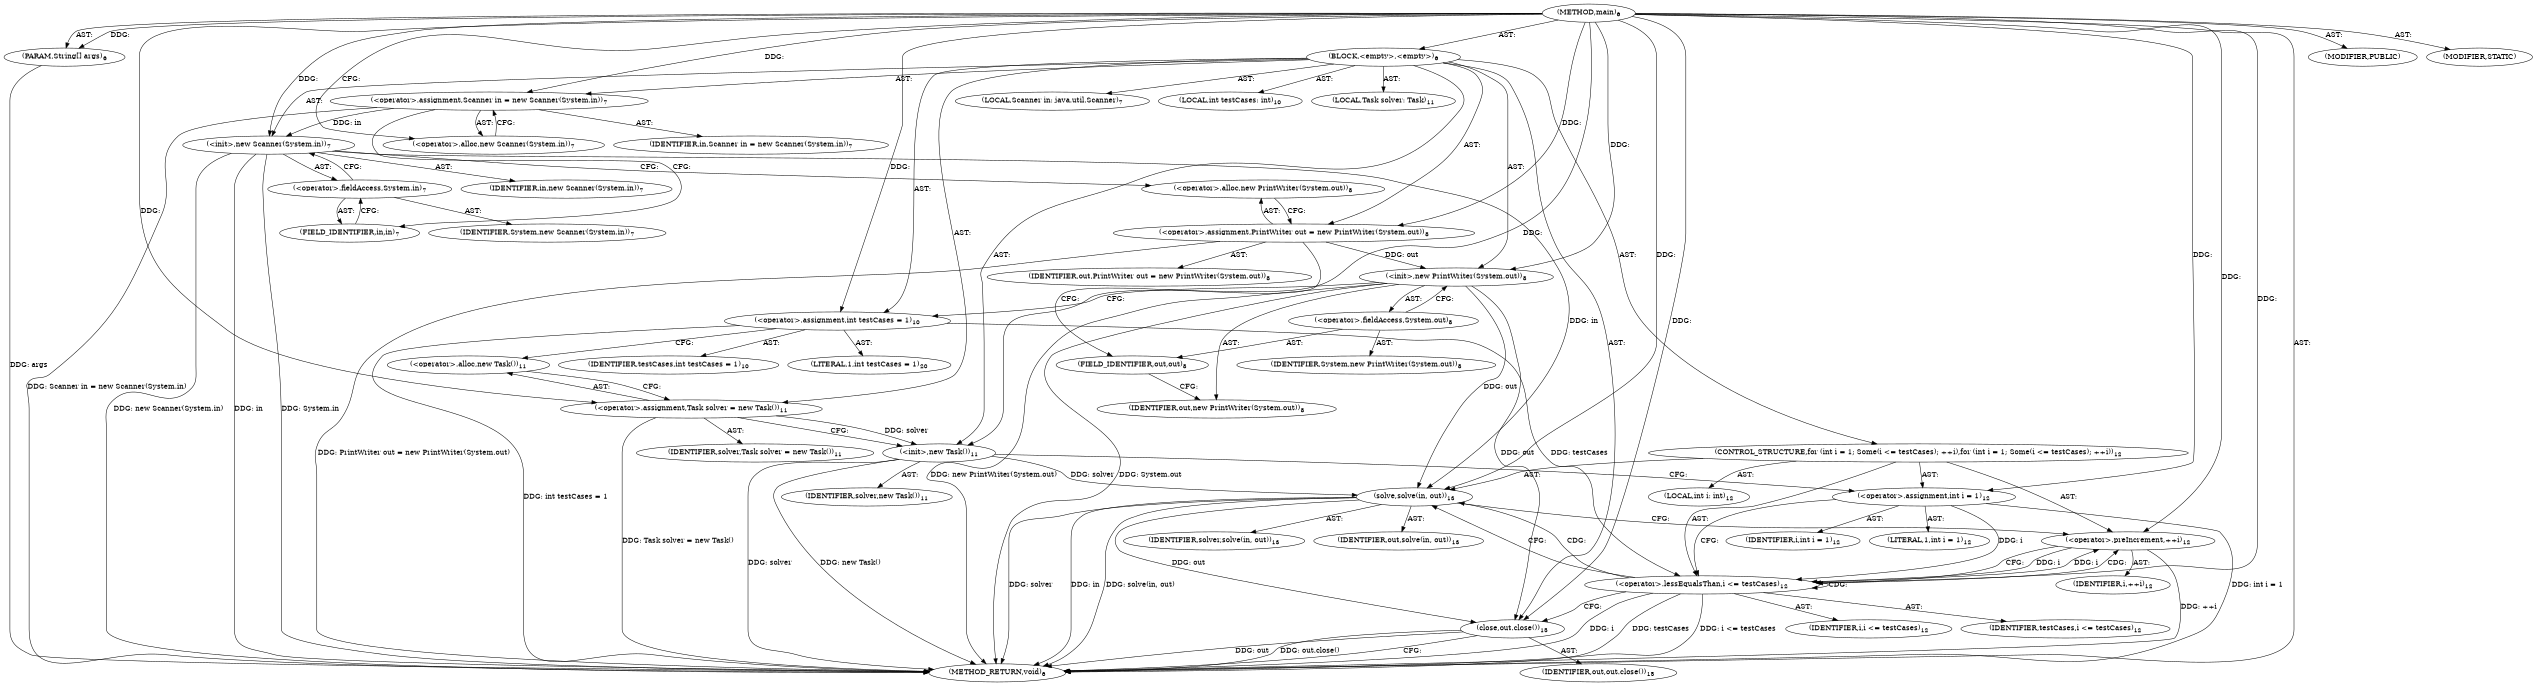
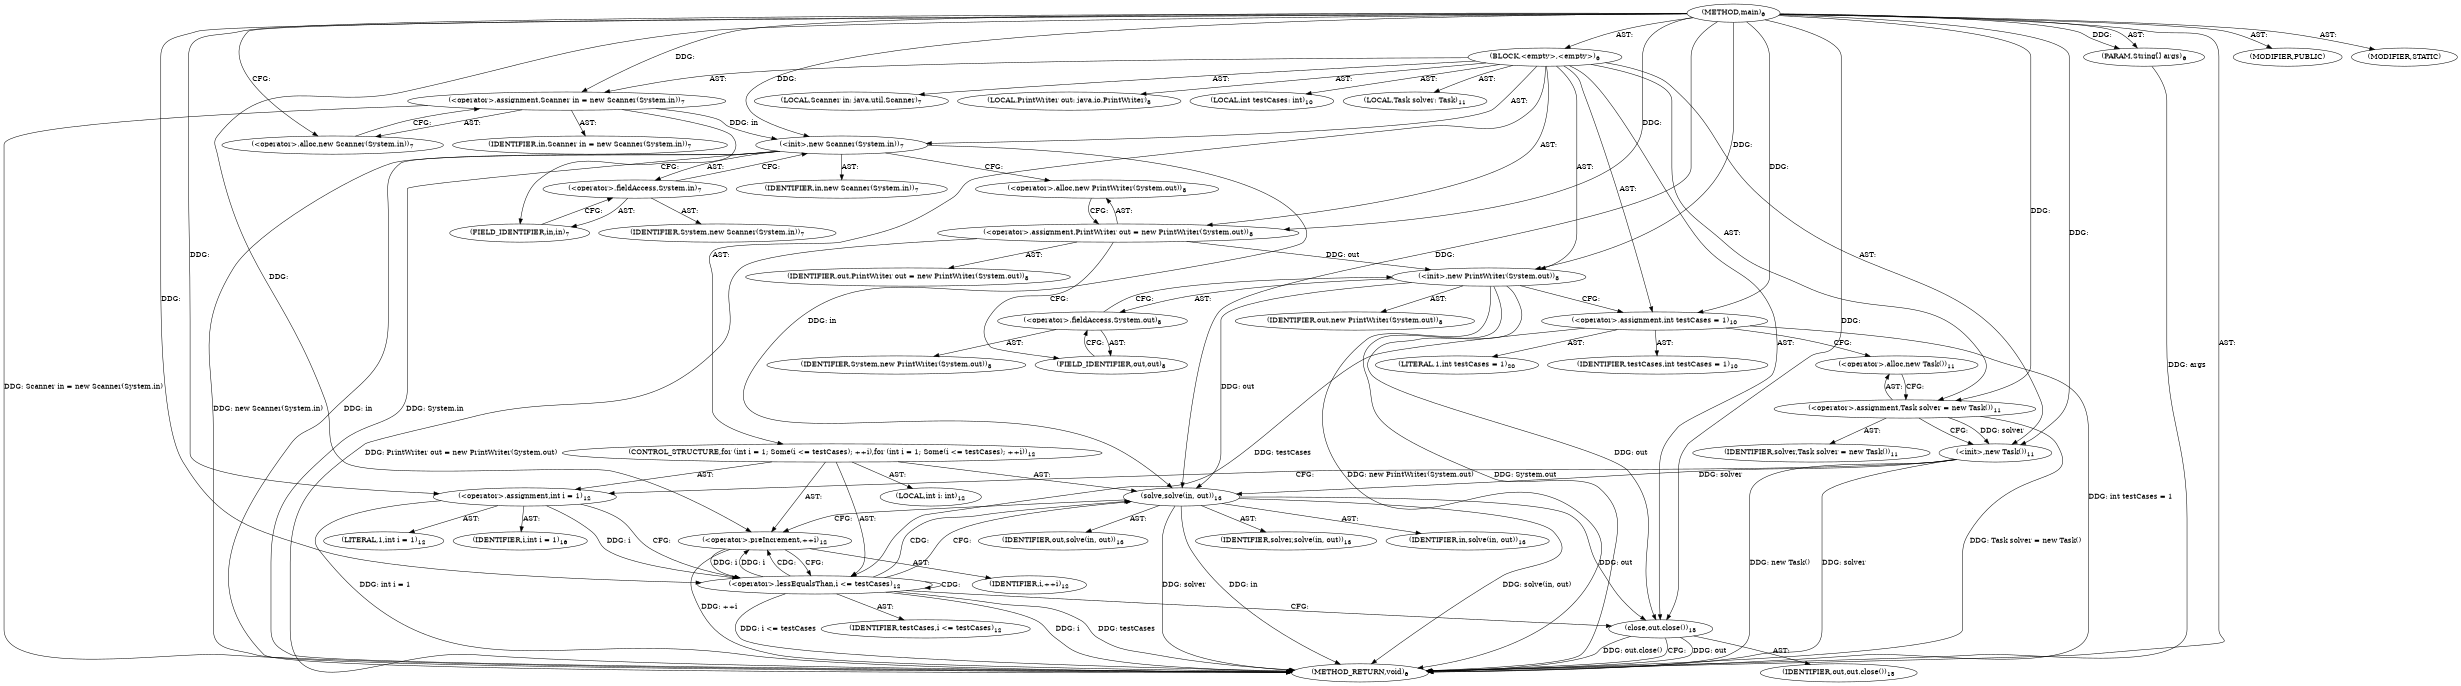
node "(LOCAL,PrintWriter out: java.io.PrintWriter)": added
edge "(FIELD_IDENTIFIER,out,out)" -> "(IDENTIFIER,out,new PrintWriter(System.out))": now "(FIELD_IDENTIFIER,out,out)" -> "(<operator>.fieldAccess,System.out)"
node "(IDENTIFIER,solver,new Task())": removed
node "(IDENTIFIER,i,int i = 1)": text "12" -> "16"
node "(IDENTIFIER,in,solve(in, out))": added
node "(IDENTIFIER,i,i <= testCases)": removed
